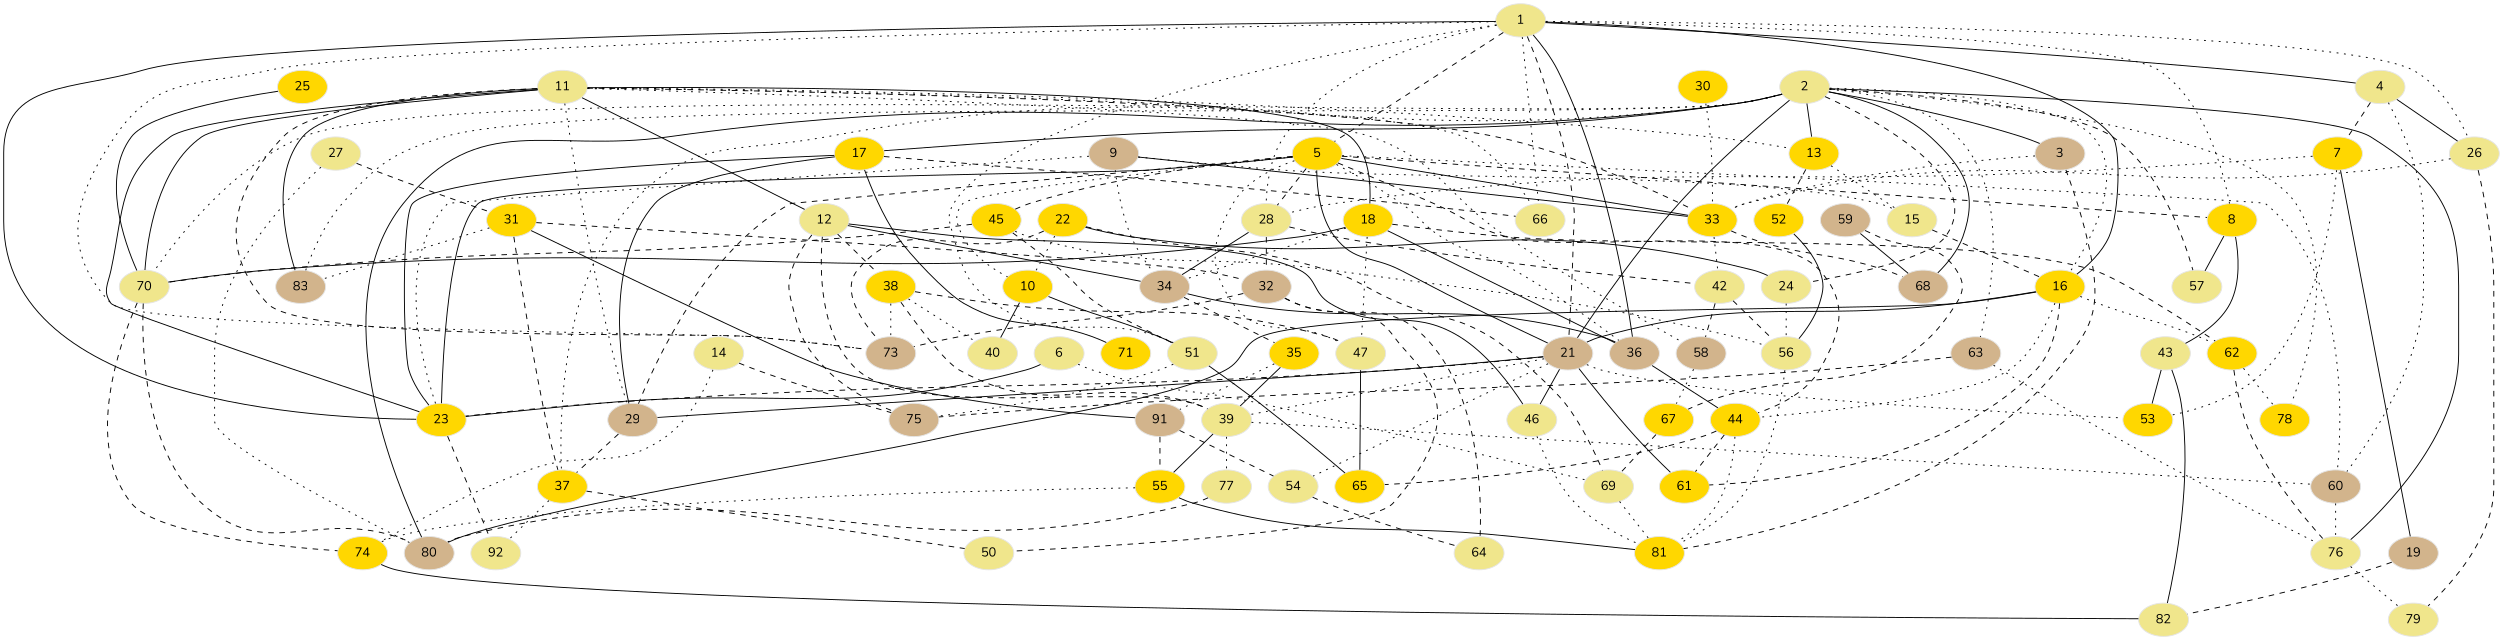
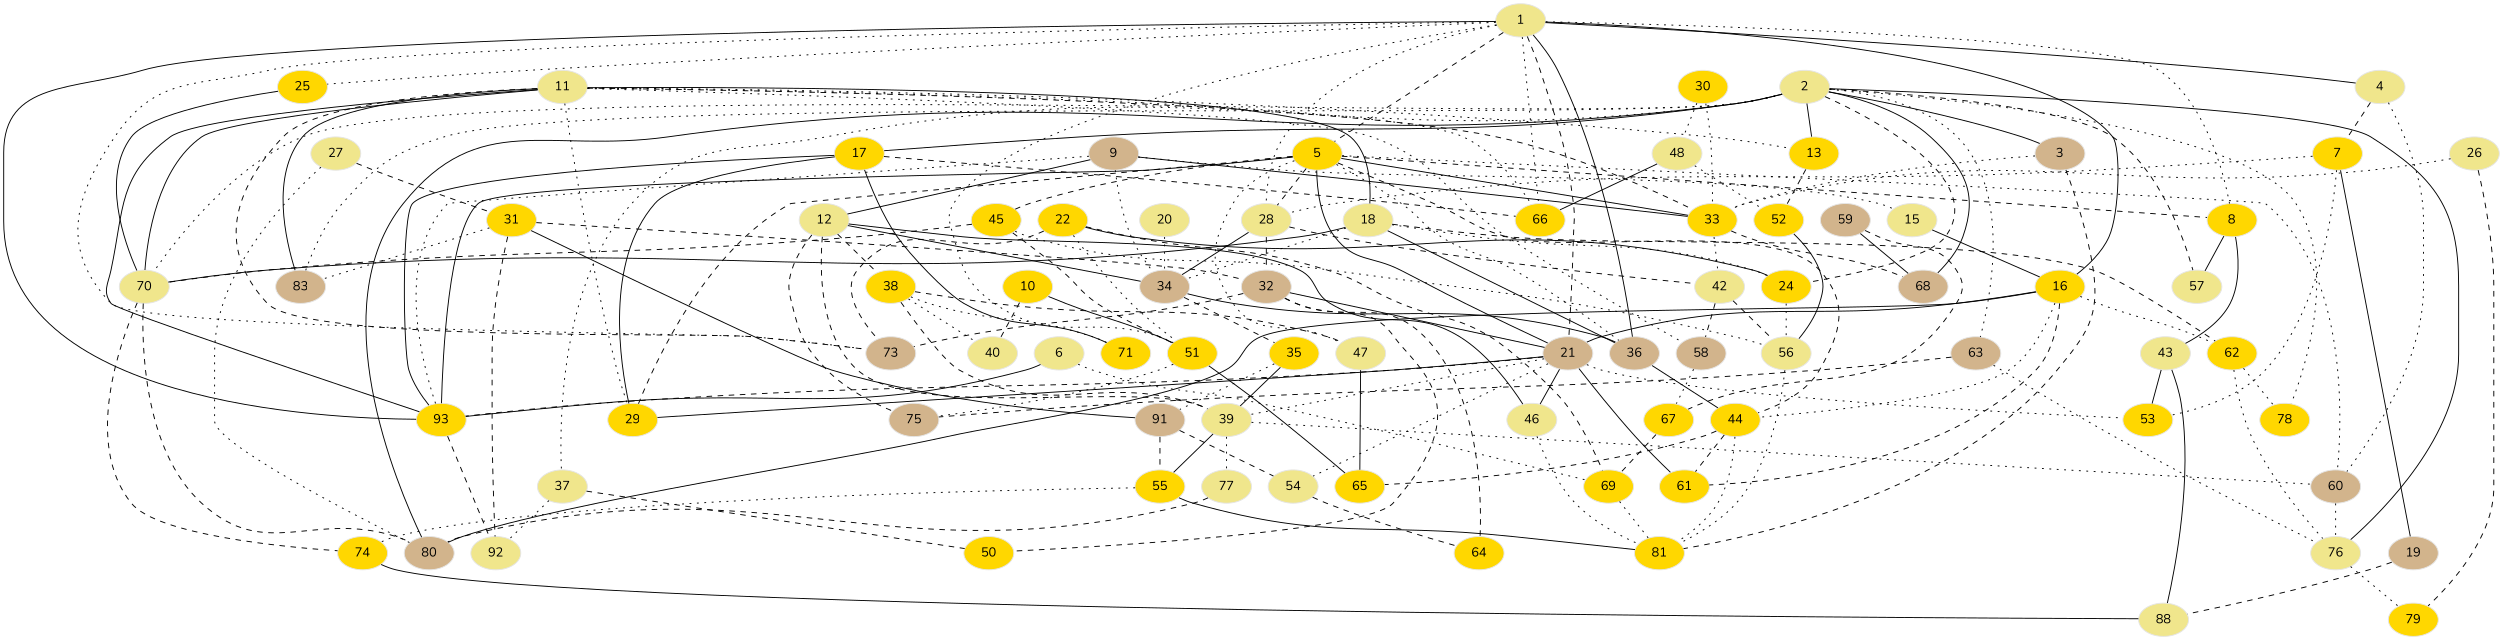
edge "1" -- "26": now "1" -- "25"
edge "4" -- "26": removed
edge "2" -- "16": removed
edge "11" -- "12": now "9" -- "12"
node "48": added
edge "5" -- "10": removed
edge "13" -- "15": removed
edge "2" -- "21": now "32" -- "21"
node "20": added
node "18": fillcolor gold -> khaki
node "66": fillcolor khaki -> gold
edge "22" -- "10": now "22" -- "51"
edge "15" -- "16": style dashed -> solid
node "24": fillcolor khaki -> gold
edge "18" -- "47": now "18" -- "24"
edge "38" -- "73": now "38" -- "71"
edge "10" -- "40": style solid -> dashed
node "14": removed
node "51": fillcolor khaki -> gold
edge "31" -- "37": now "31" -- "92"
node "23": label "23" -> "93"
node "29": fillcolor tan -> gold
edge "29" -- "37": removed
edge "62" -- "76": style dashed -> dotted
node "37": fillcolor gold -> khaki
node "69": fillcolor khaki -> gold
node "50": fillcolor khaki -> gold
node "64": fillcolor khaki -> gold
node "82": label "82" -> "88"
node "79": fillcolor khaki -> gold
